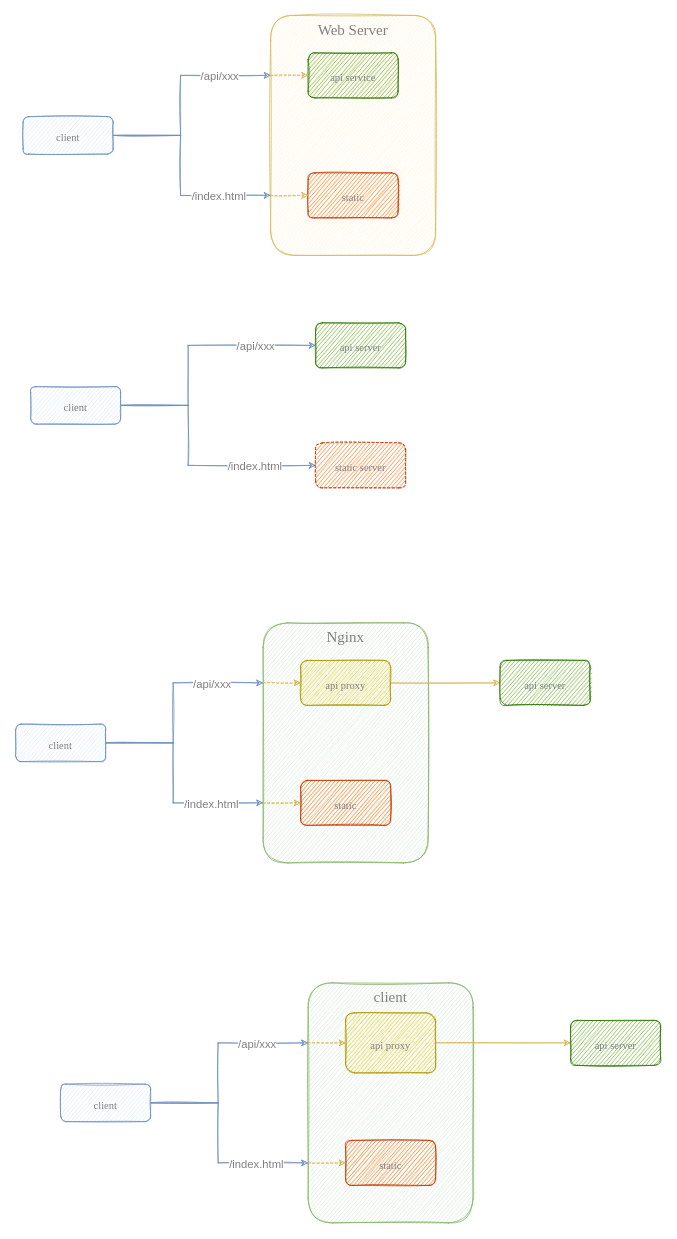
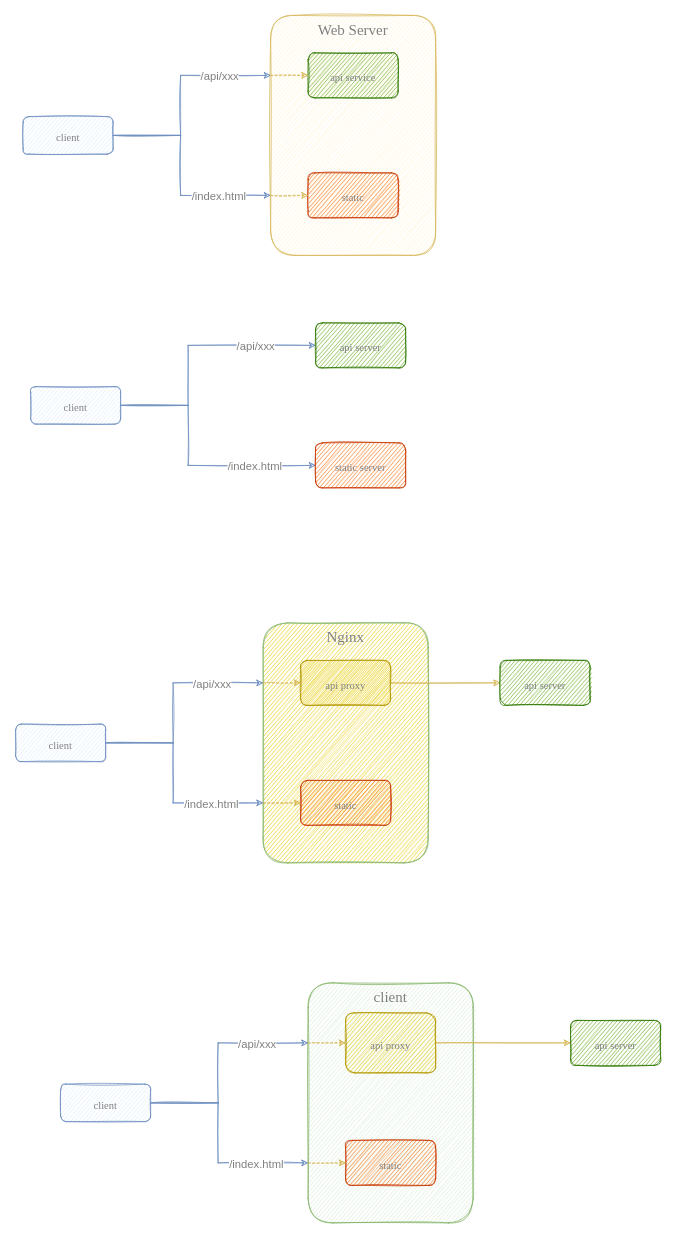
node "static server": style dashed -> solid
node "Nginx": fillcolor #d5e8d4 -> #e3c800
